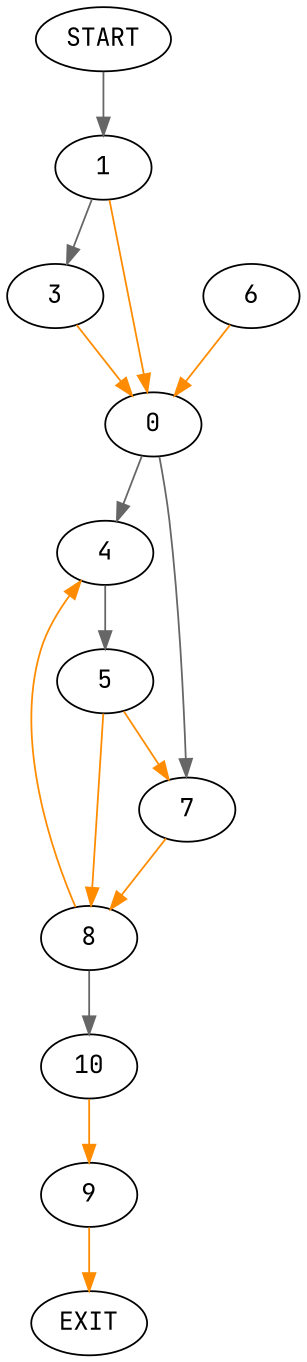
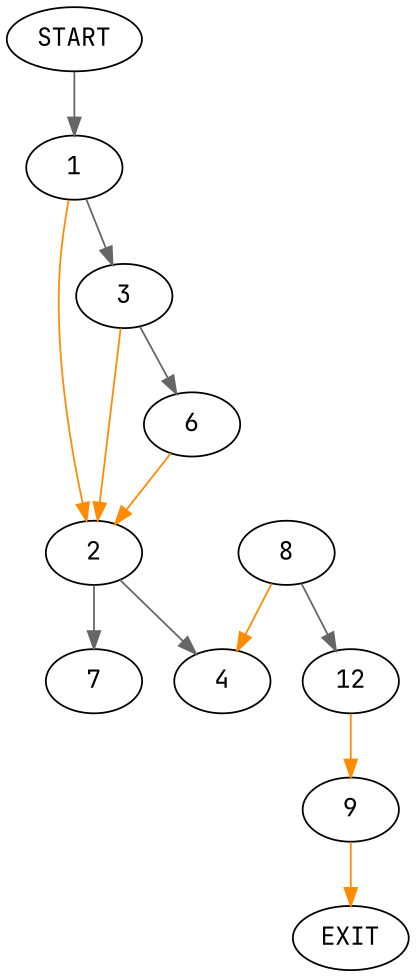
edge "3" -> "6": added
node "0": label "0" -> "2"
node "5": removed
edge "7" -> "8": removed
node "10": label "10" -> "12"
